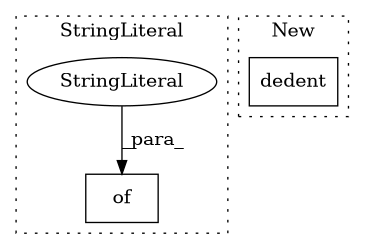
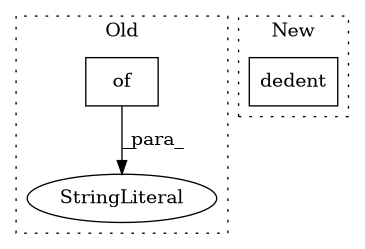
cluster "StringLiteral": label "StringLiteral" -> "Old"
edge "StringLiteral" -> "of": reversed
